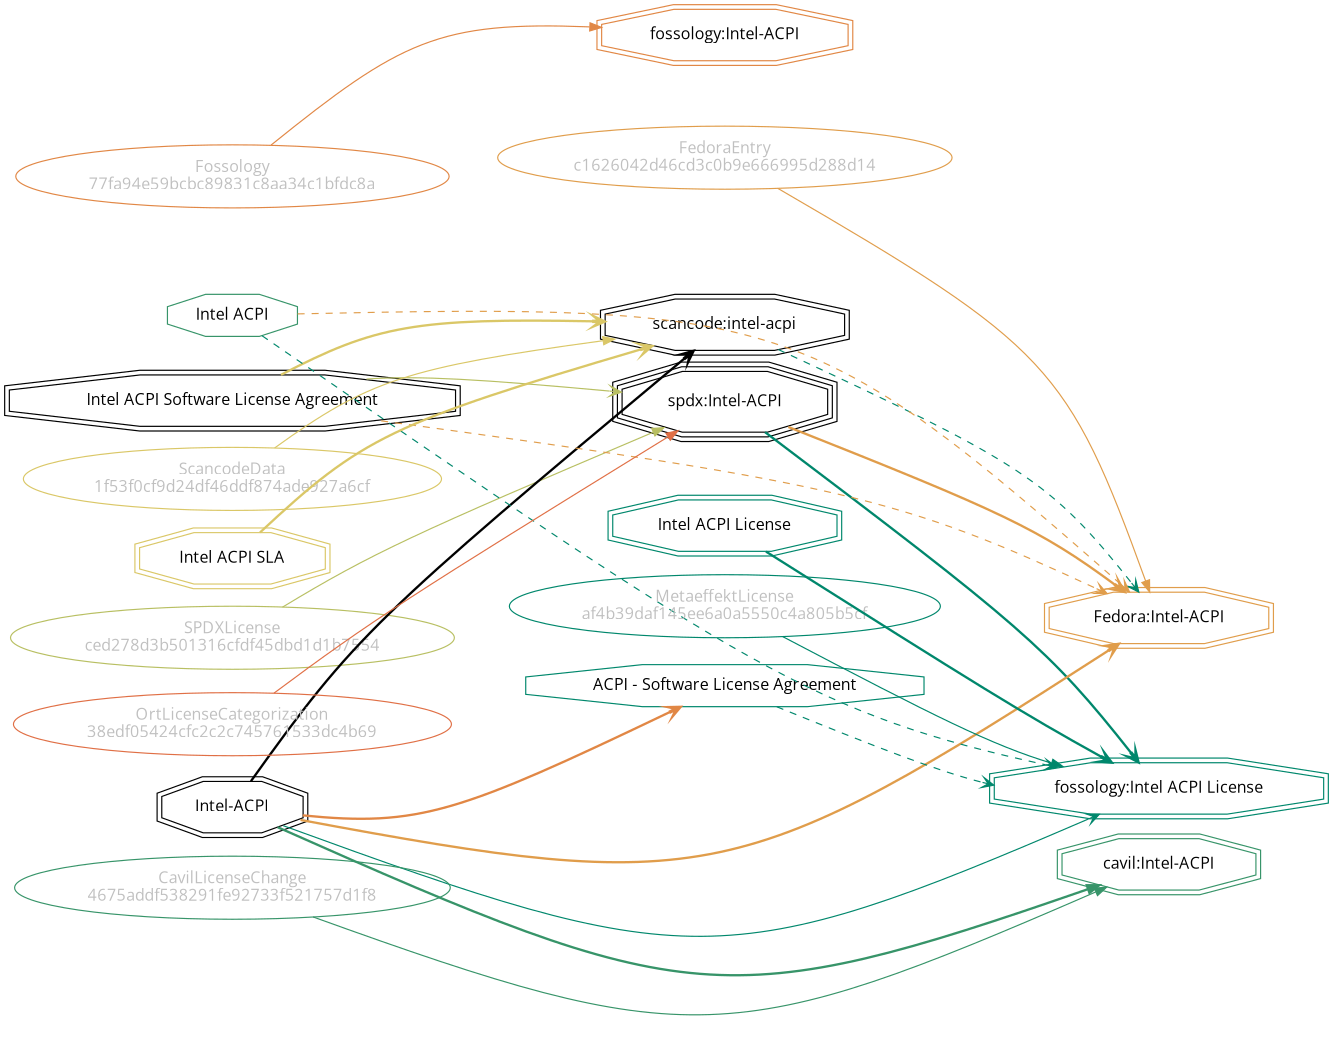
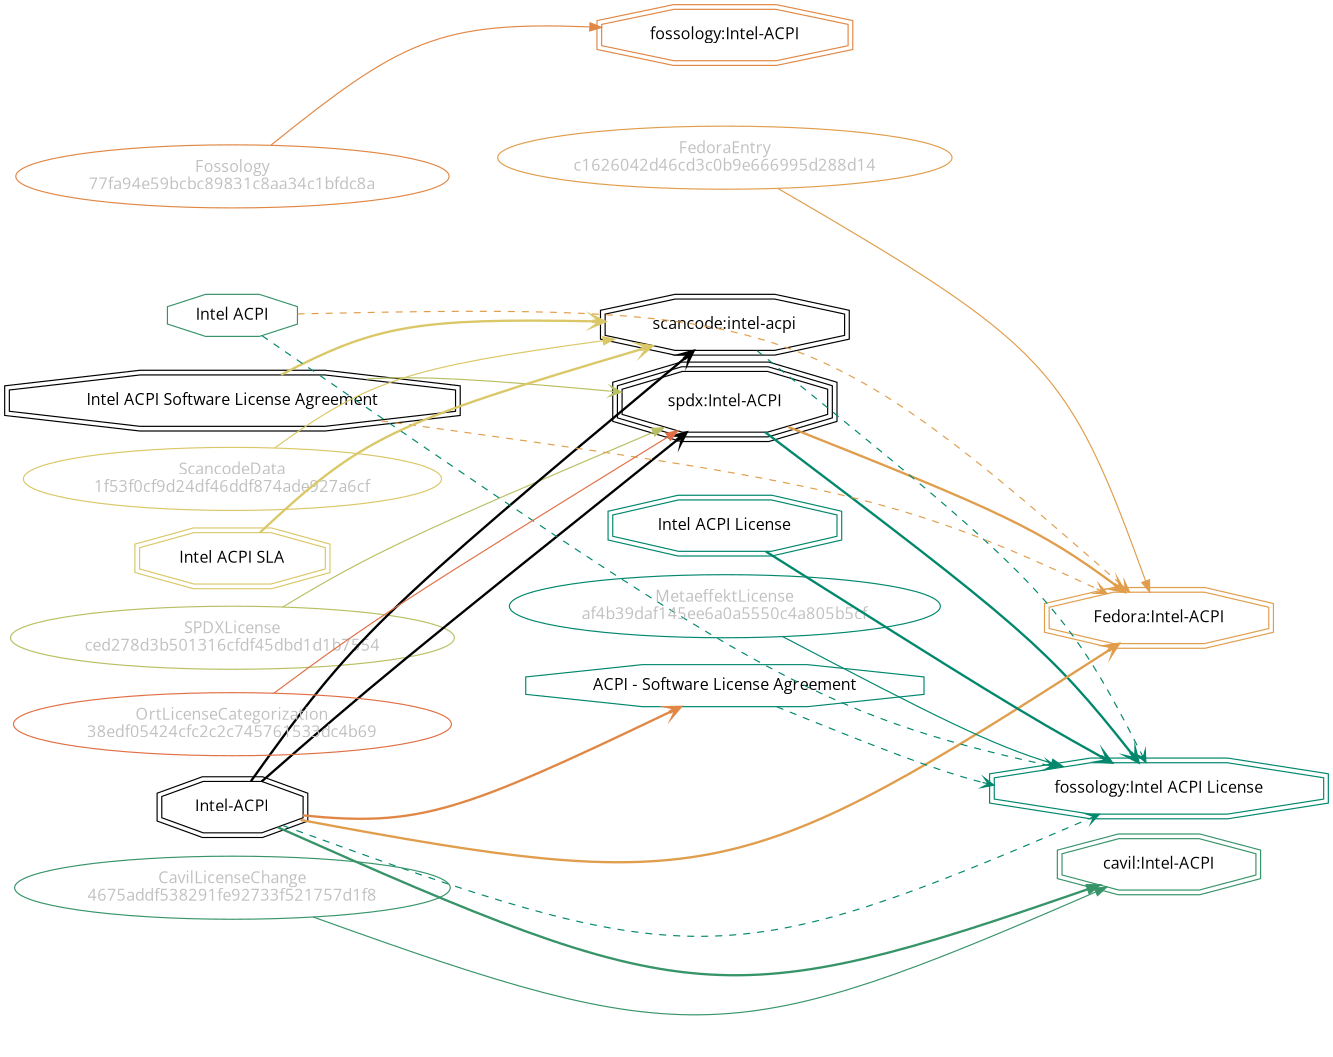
edge "scancode:intel-acpi" -> "Fedora:Intel-ACPI": now "scancode:intel-acpi" -> "fossology:Intel ACPI License"
edge "Intel-ACPI" -> "spdx:Intel-ACPI": added
edge "Intel-ACPI" -> "fossology:Intel ACPI License": style solid -> dashed
